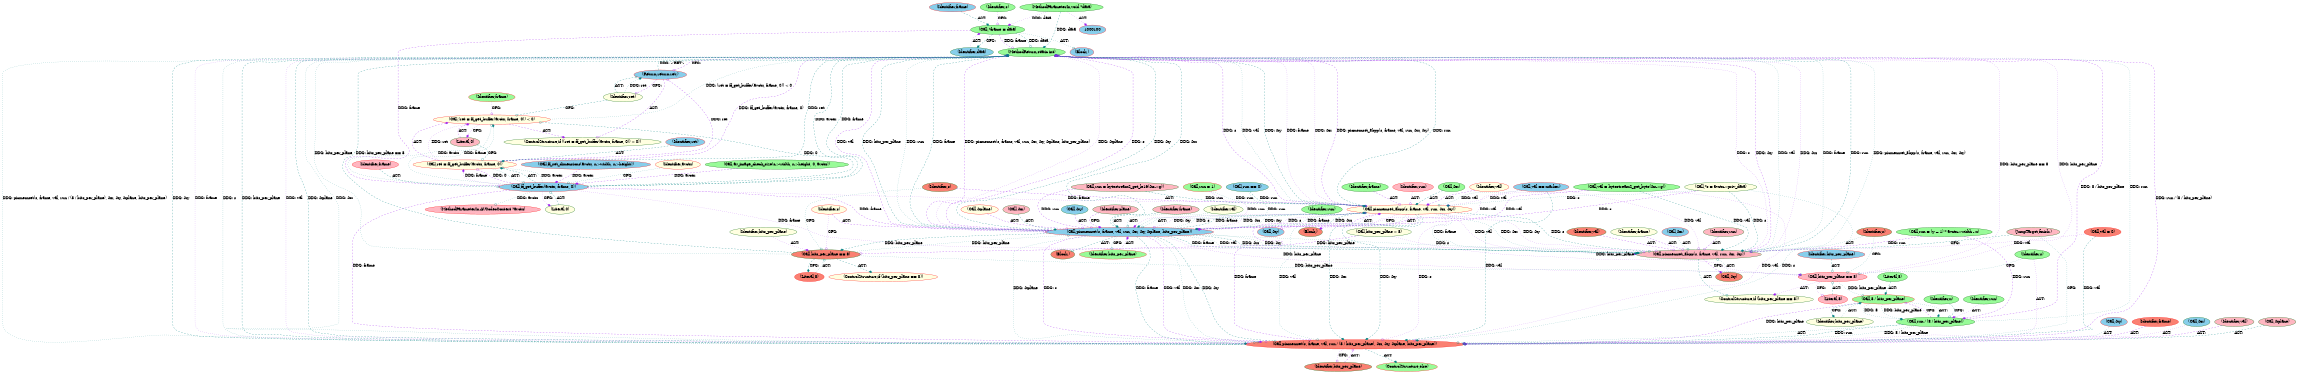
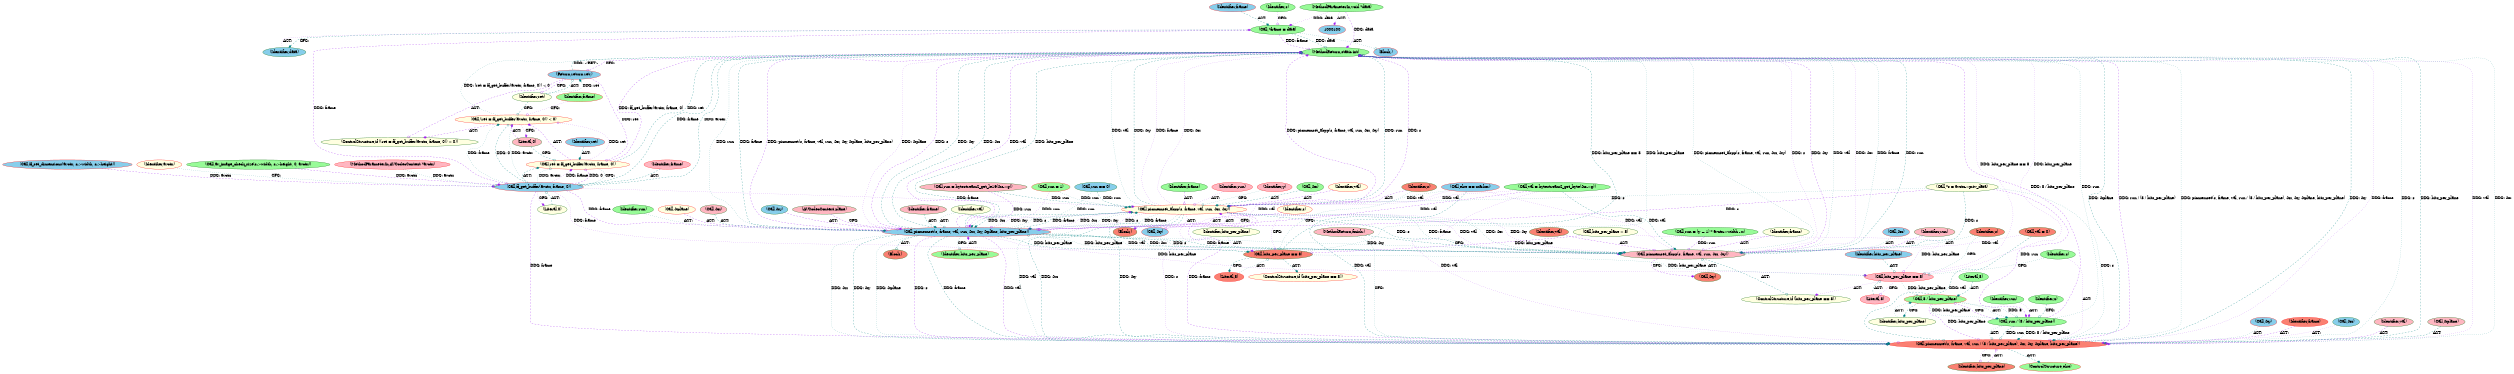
edge "(MethodParameterIn,void *data)" -> "(MethodReturn,static int)": color teal -> purple
edge "(Call,ret = ff_get_buffer(avctx, frame, 0))" -> "(Return,return ret;)": reversed
edge "(Call,ret = ff_get_buffer(avctx, frame, 0))" -> "(Call,ff_get_buffer(avctx, frame, 0))": label "AST: " -> "CFG: "
node "(Identifier,y)": added
node "(Call,val == marker)": label "(Call,val == marker)" -> "(Call,else == marker)"
edge "(Call,ff_get_buffer(avctx, frame, 0))" -> "(MethodParameterIn,AVCodecContext *avctx)": reversed
node "(Identifier,plane)": label "(Identifier,plane)" -> "(AVCodecContext,plane)"
node "(JumpTarget,finish:)": label "(JumpTarget,finish:)" -> "(MethodReturn,finish:)"
node "(Call,val = 0)": color red -> darkgreen
edge "(Call,run = (y + 1) * avctx->width - x)" -> "(Call,run / (8 / bits_per_plane))": now "(Call,*s = avctx->priv_data)" -> "(Call,run / (8 / bits_per_plane))"
